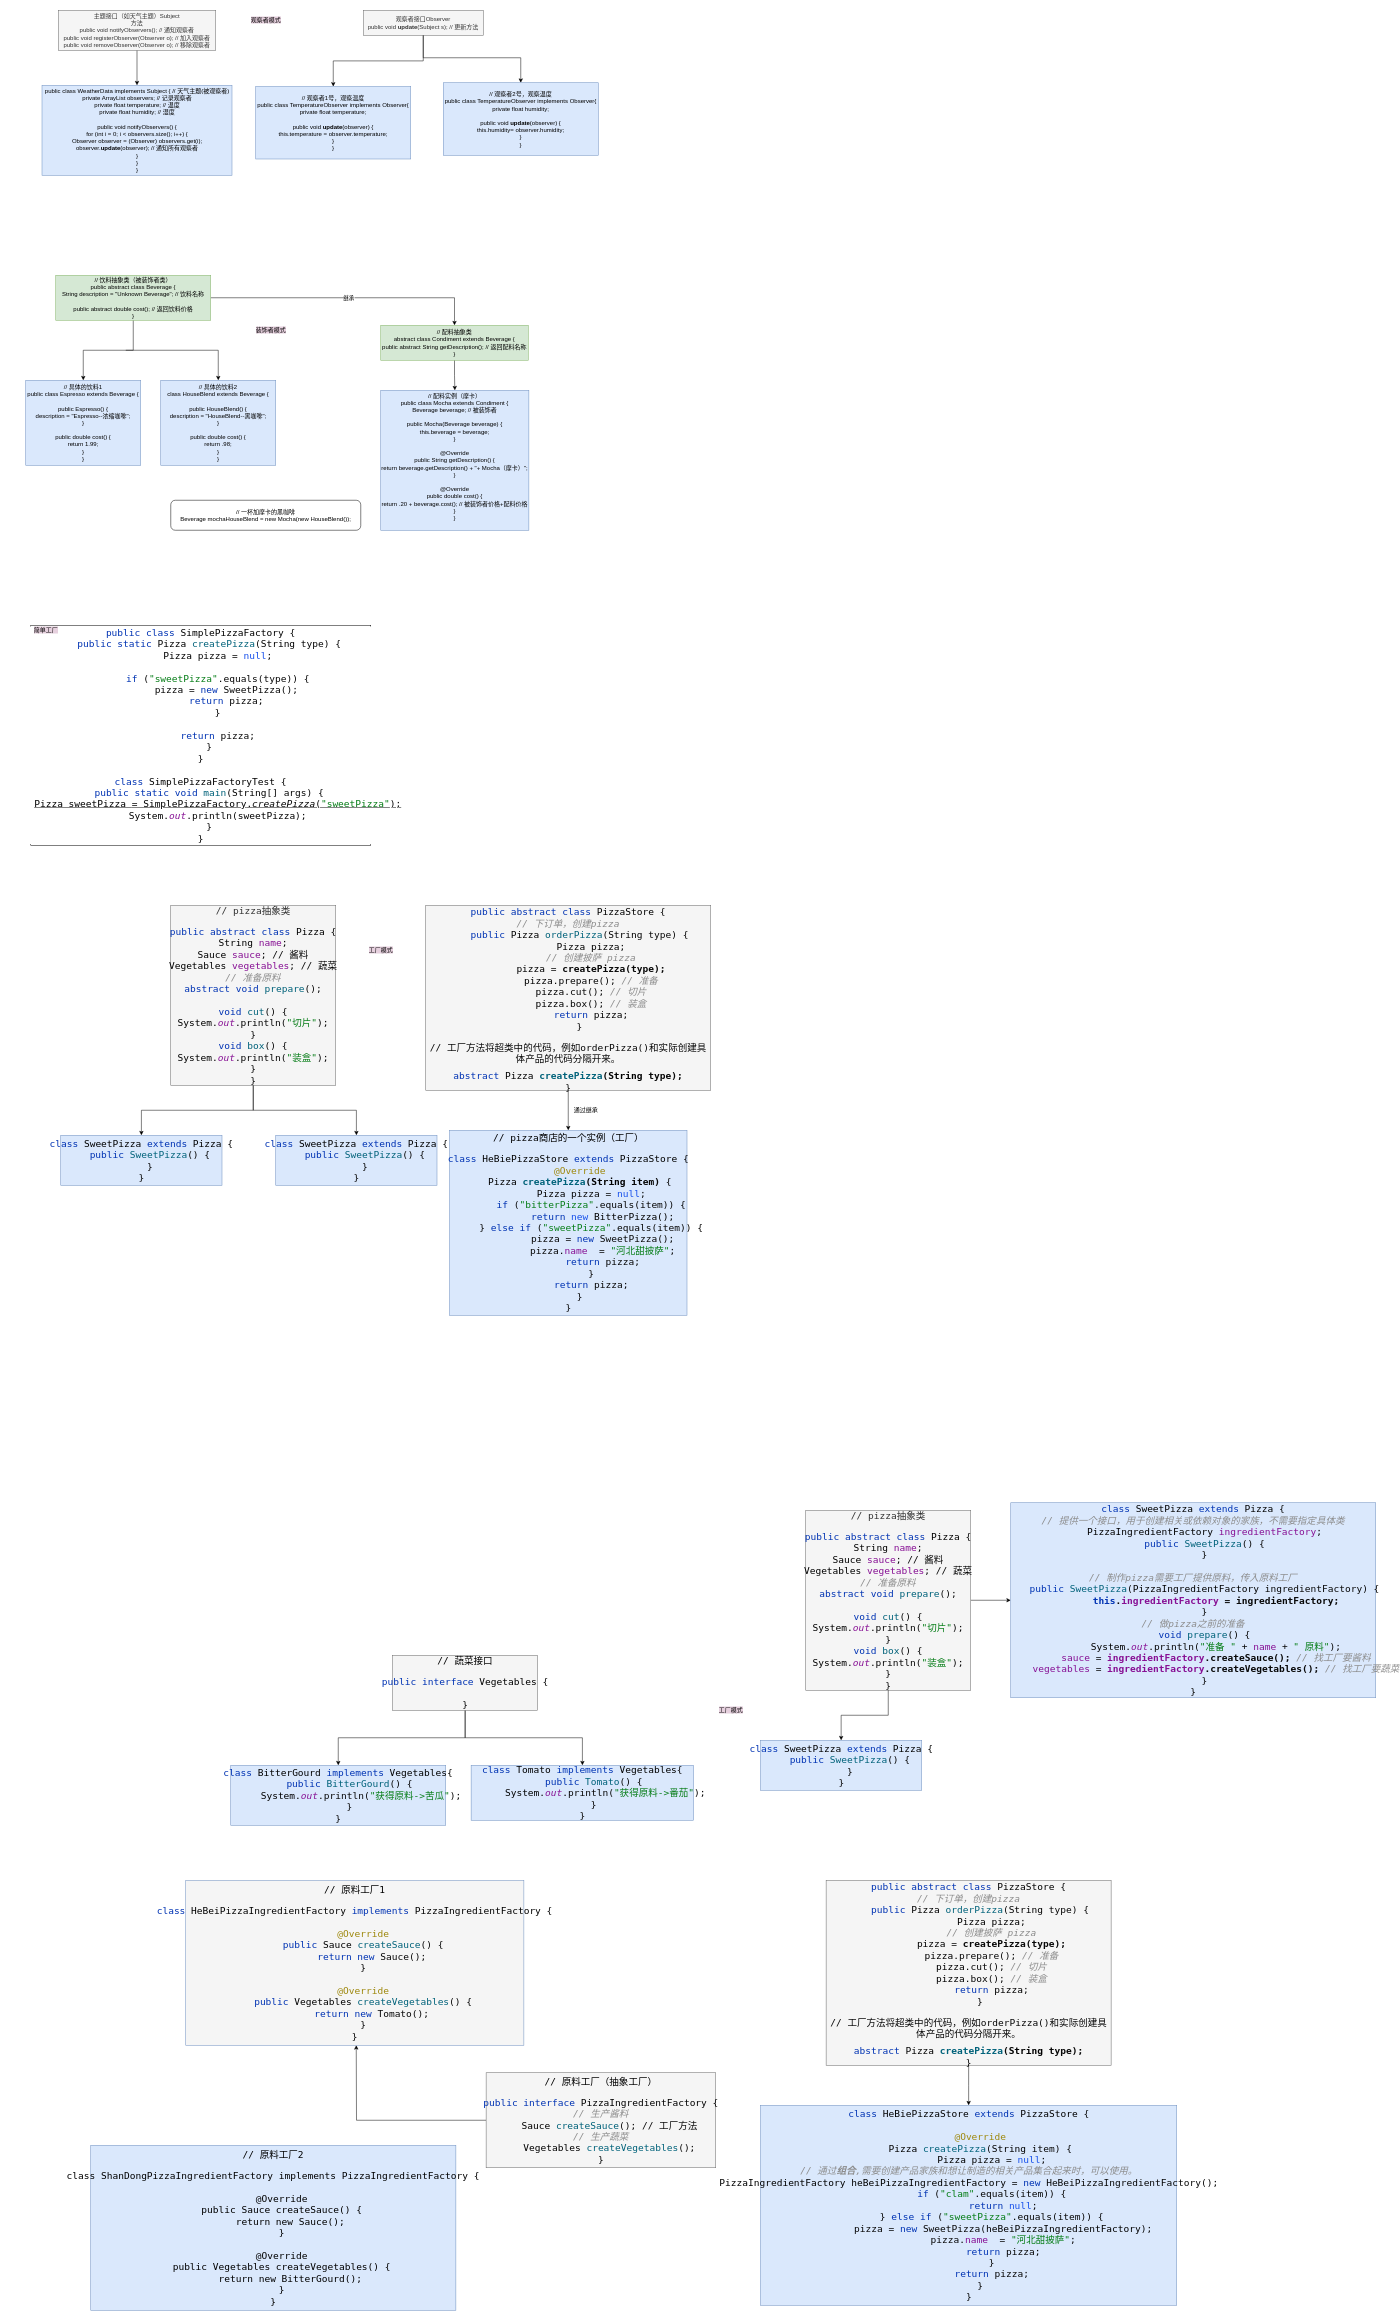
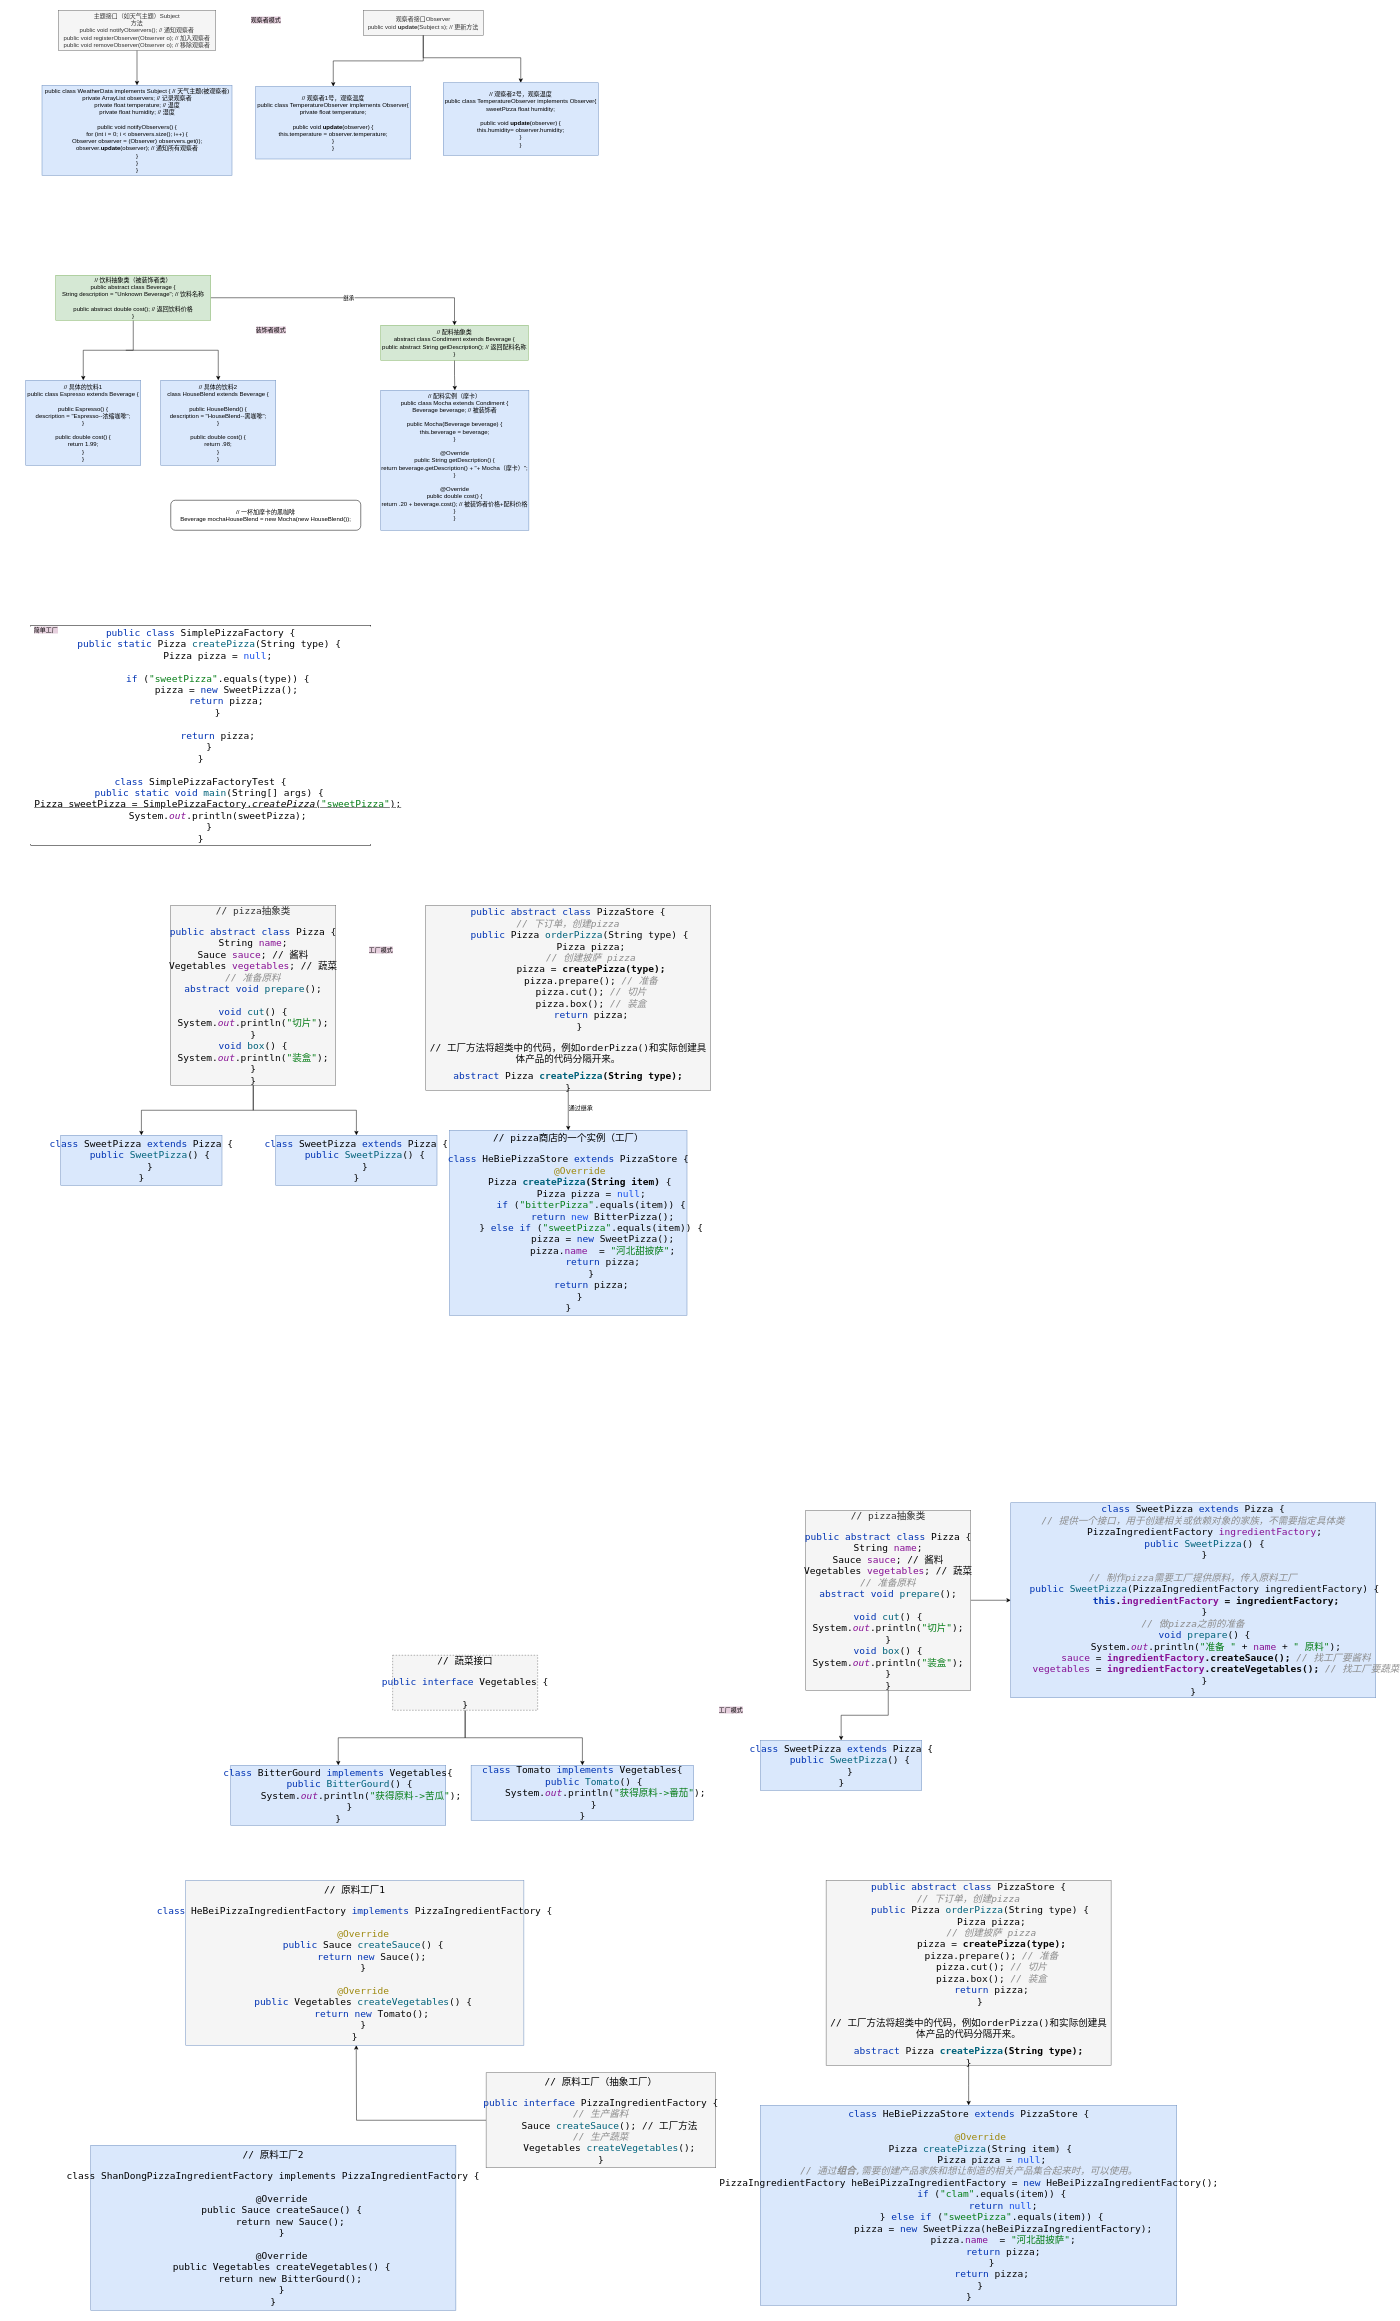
node "// 观察者2号，观察温度 public class TemperatureObserver implements Observer{ private float humidity; public void update(observer) { this.humidity= observer.humidity; } }": label "// 观察者2号，观察温度 public class TemperatureObserver implements Observer{ private float humidity; public void update(observer) { this.humidity= observer.humidity; } }" -> "// 观察者2号，观察温度 public class TemperatureObserver implements Observer{ sweetPizza float humidity; public void update(observer) { this.humidity= observer.humidity; } }"
node "通过继承": moved (586, 1110) -> (581, 1108)
node "// 蔬菜接口public interface Vegetables { }": style solid -> dashed
